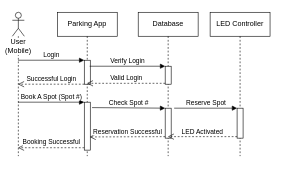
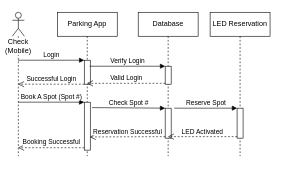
node "LED Controller": label "LED Controller" -> "LED Reservation"
node "User (Mobile)": label "User (Mobile)" -> "Check (Mobile)"
